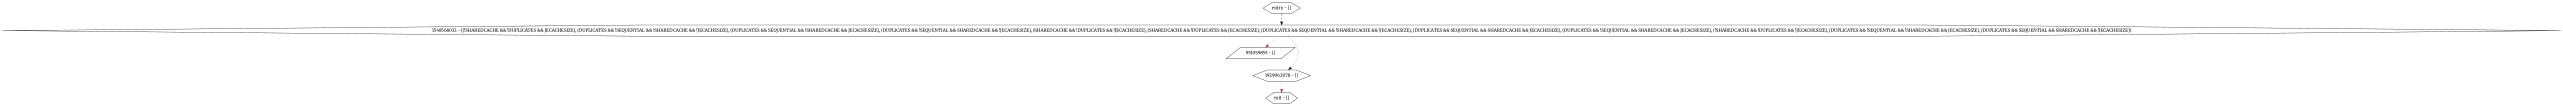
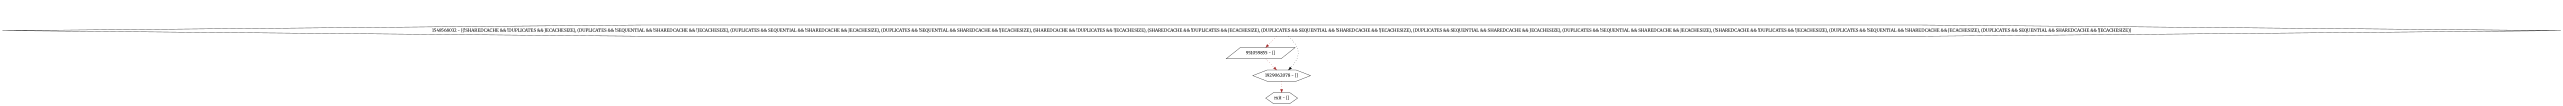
node "entry - []": removed
edge "951059855 - []" -> "1929062078 - []": added
